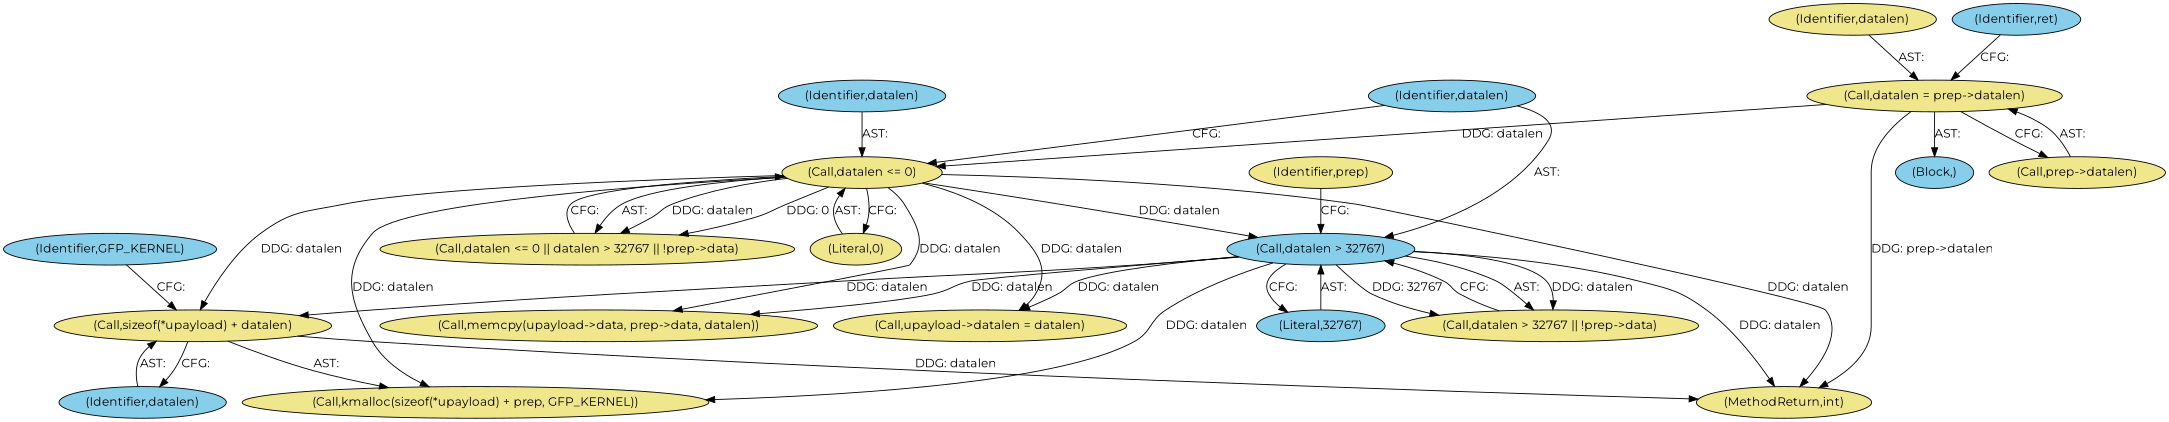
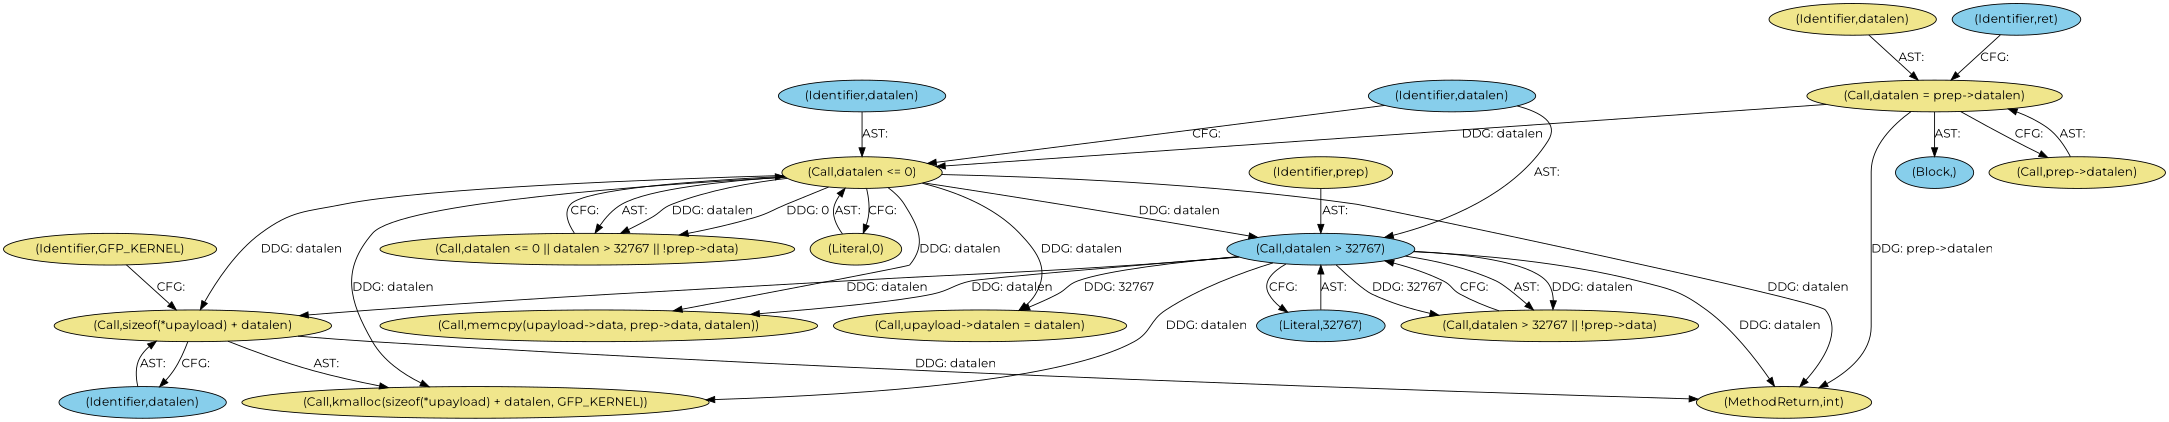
edge "(Identifier,prep)" -> "(Call,datalen > 32767)": label "CFG: " -> "AST: "
node "(Identifier,GFP_KERNEL)": fillcolor skyblue -> khaki
edge "(Call,datalen > 32767)" -> "(Call,upayload->datalen = datalen)": label "DDG: datalen" -> "DDG: 32767"
node "(Call,kmalloc(sizeof(*upayload) + prep, GFP_KERNEL))": label "(Call,kmalloc(sizeof(*upayload) + prep, GFP_KERNEL))" -> "(Call,kmalloc(sizeof(*upayload) + datalen, GFP_KERNEL))"
